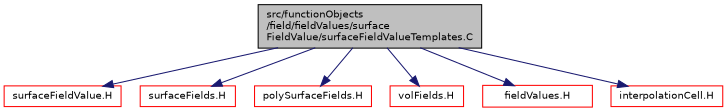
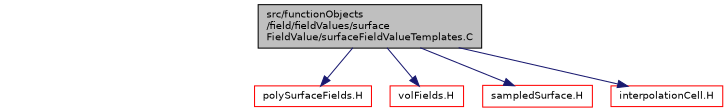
node "surfaceFieldValue.H": removed
node "surfaceFields.H": removed
node "fieldValues.H": label "fieldValues.H" -> "sampledSurface.H"
